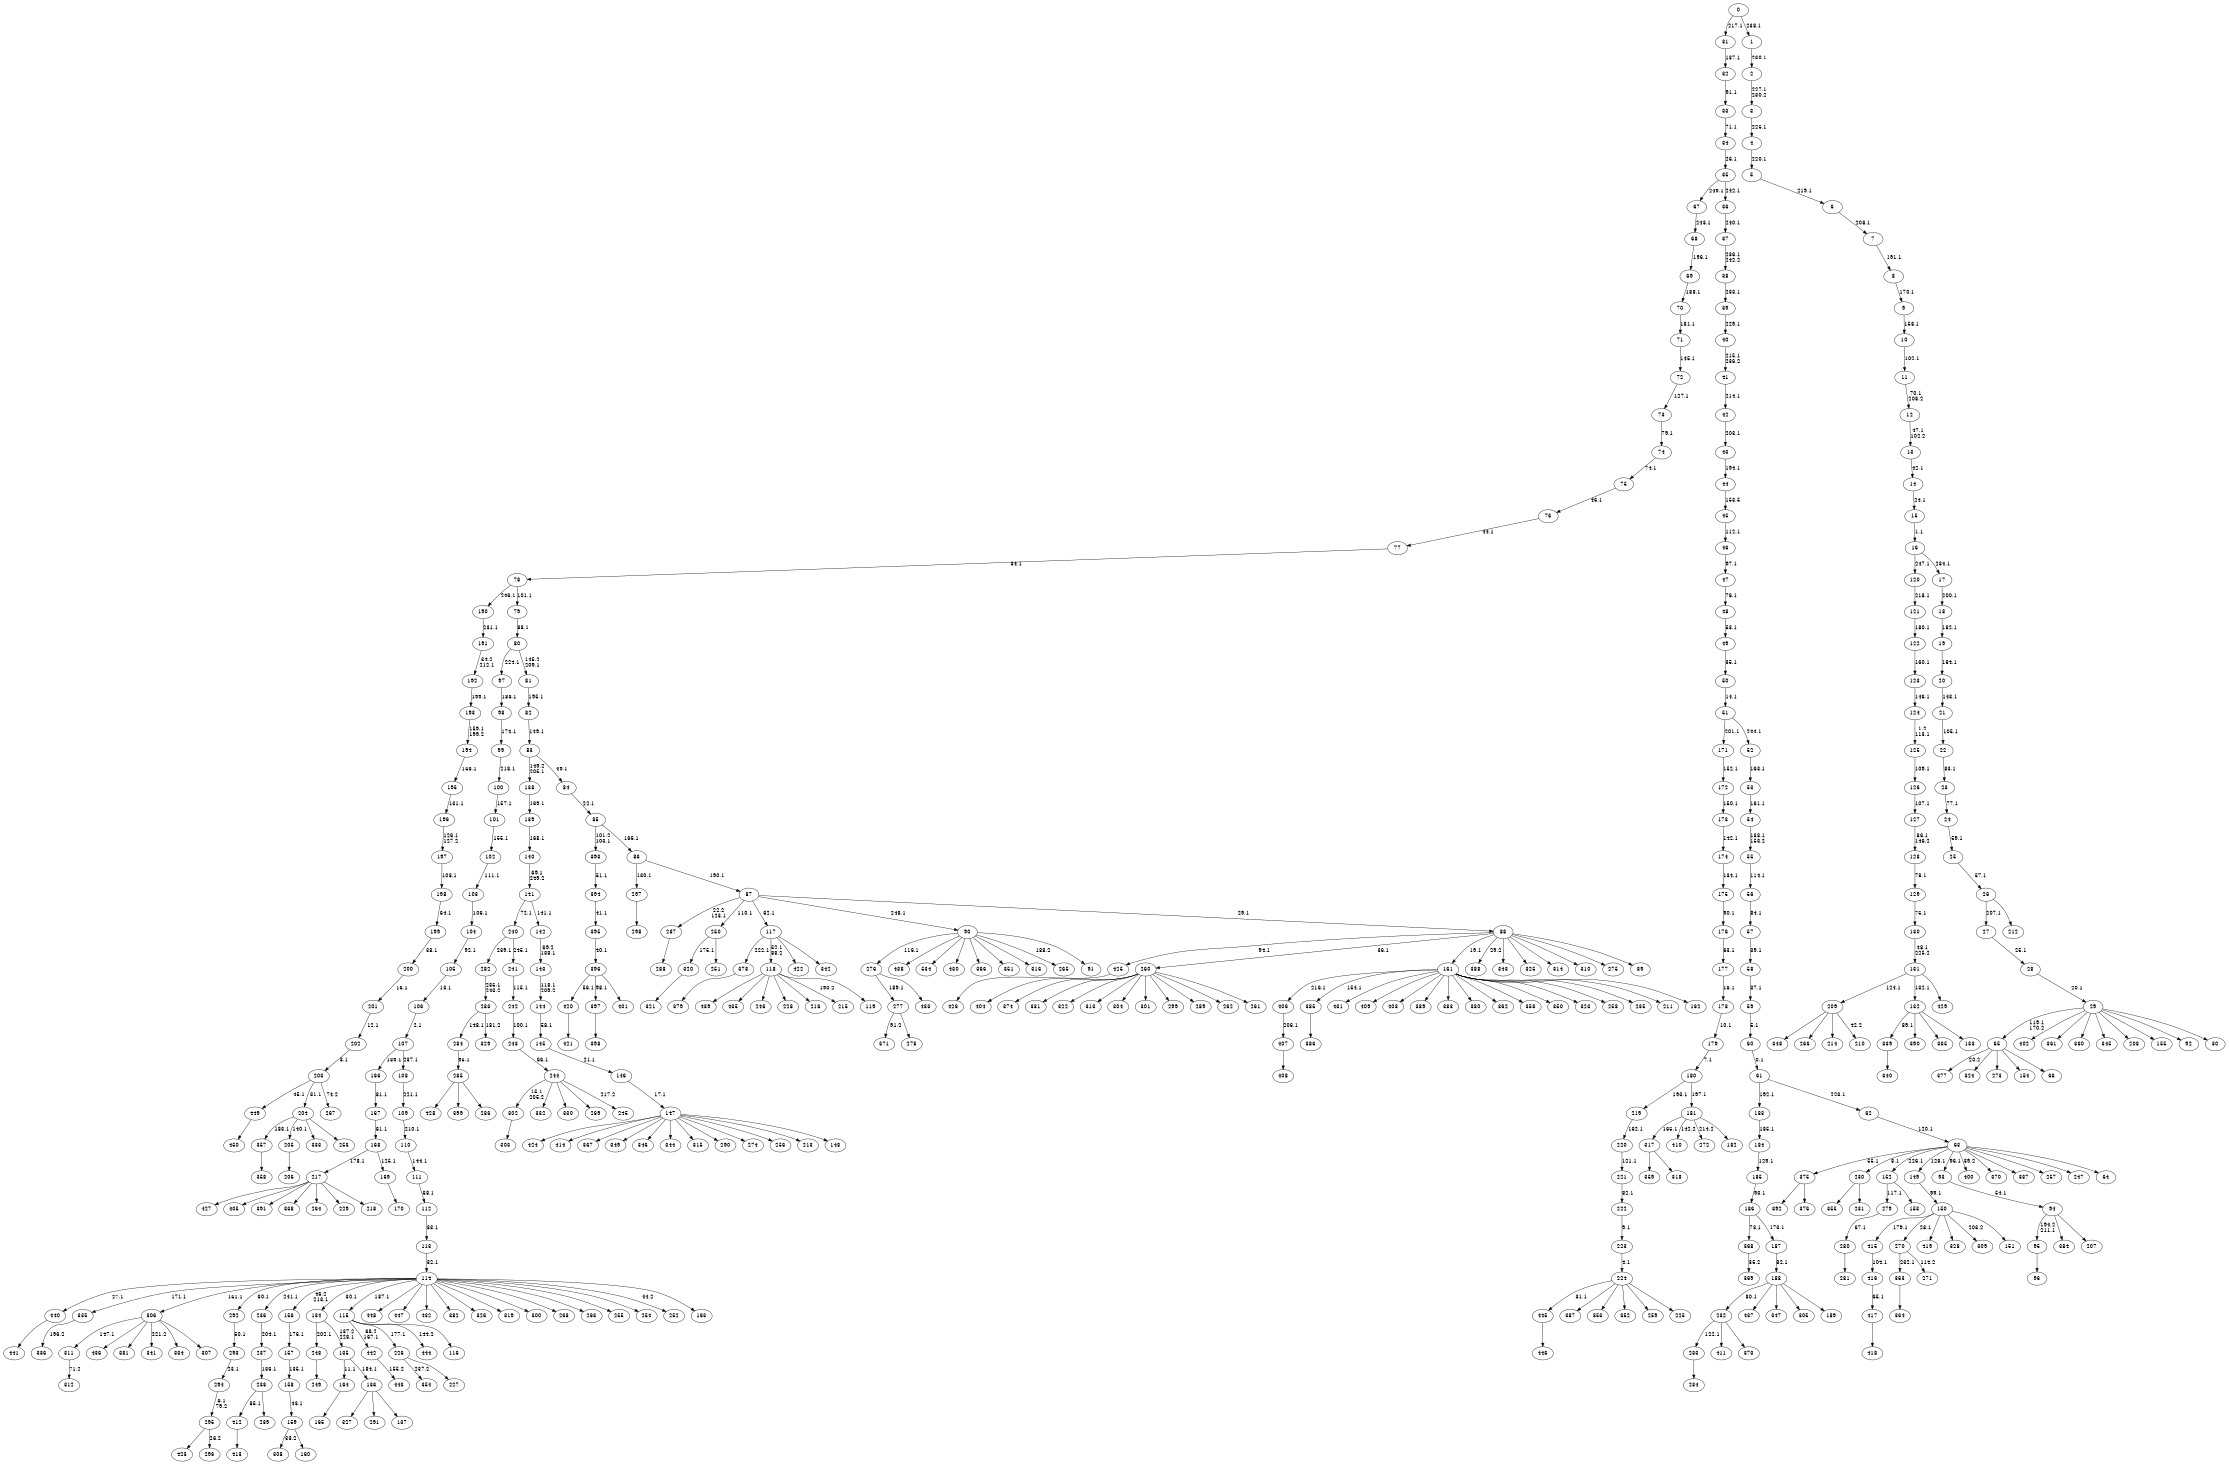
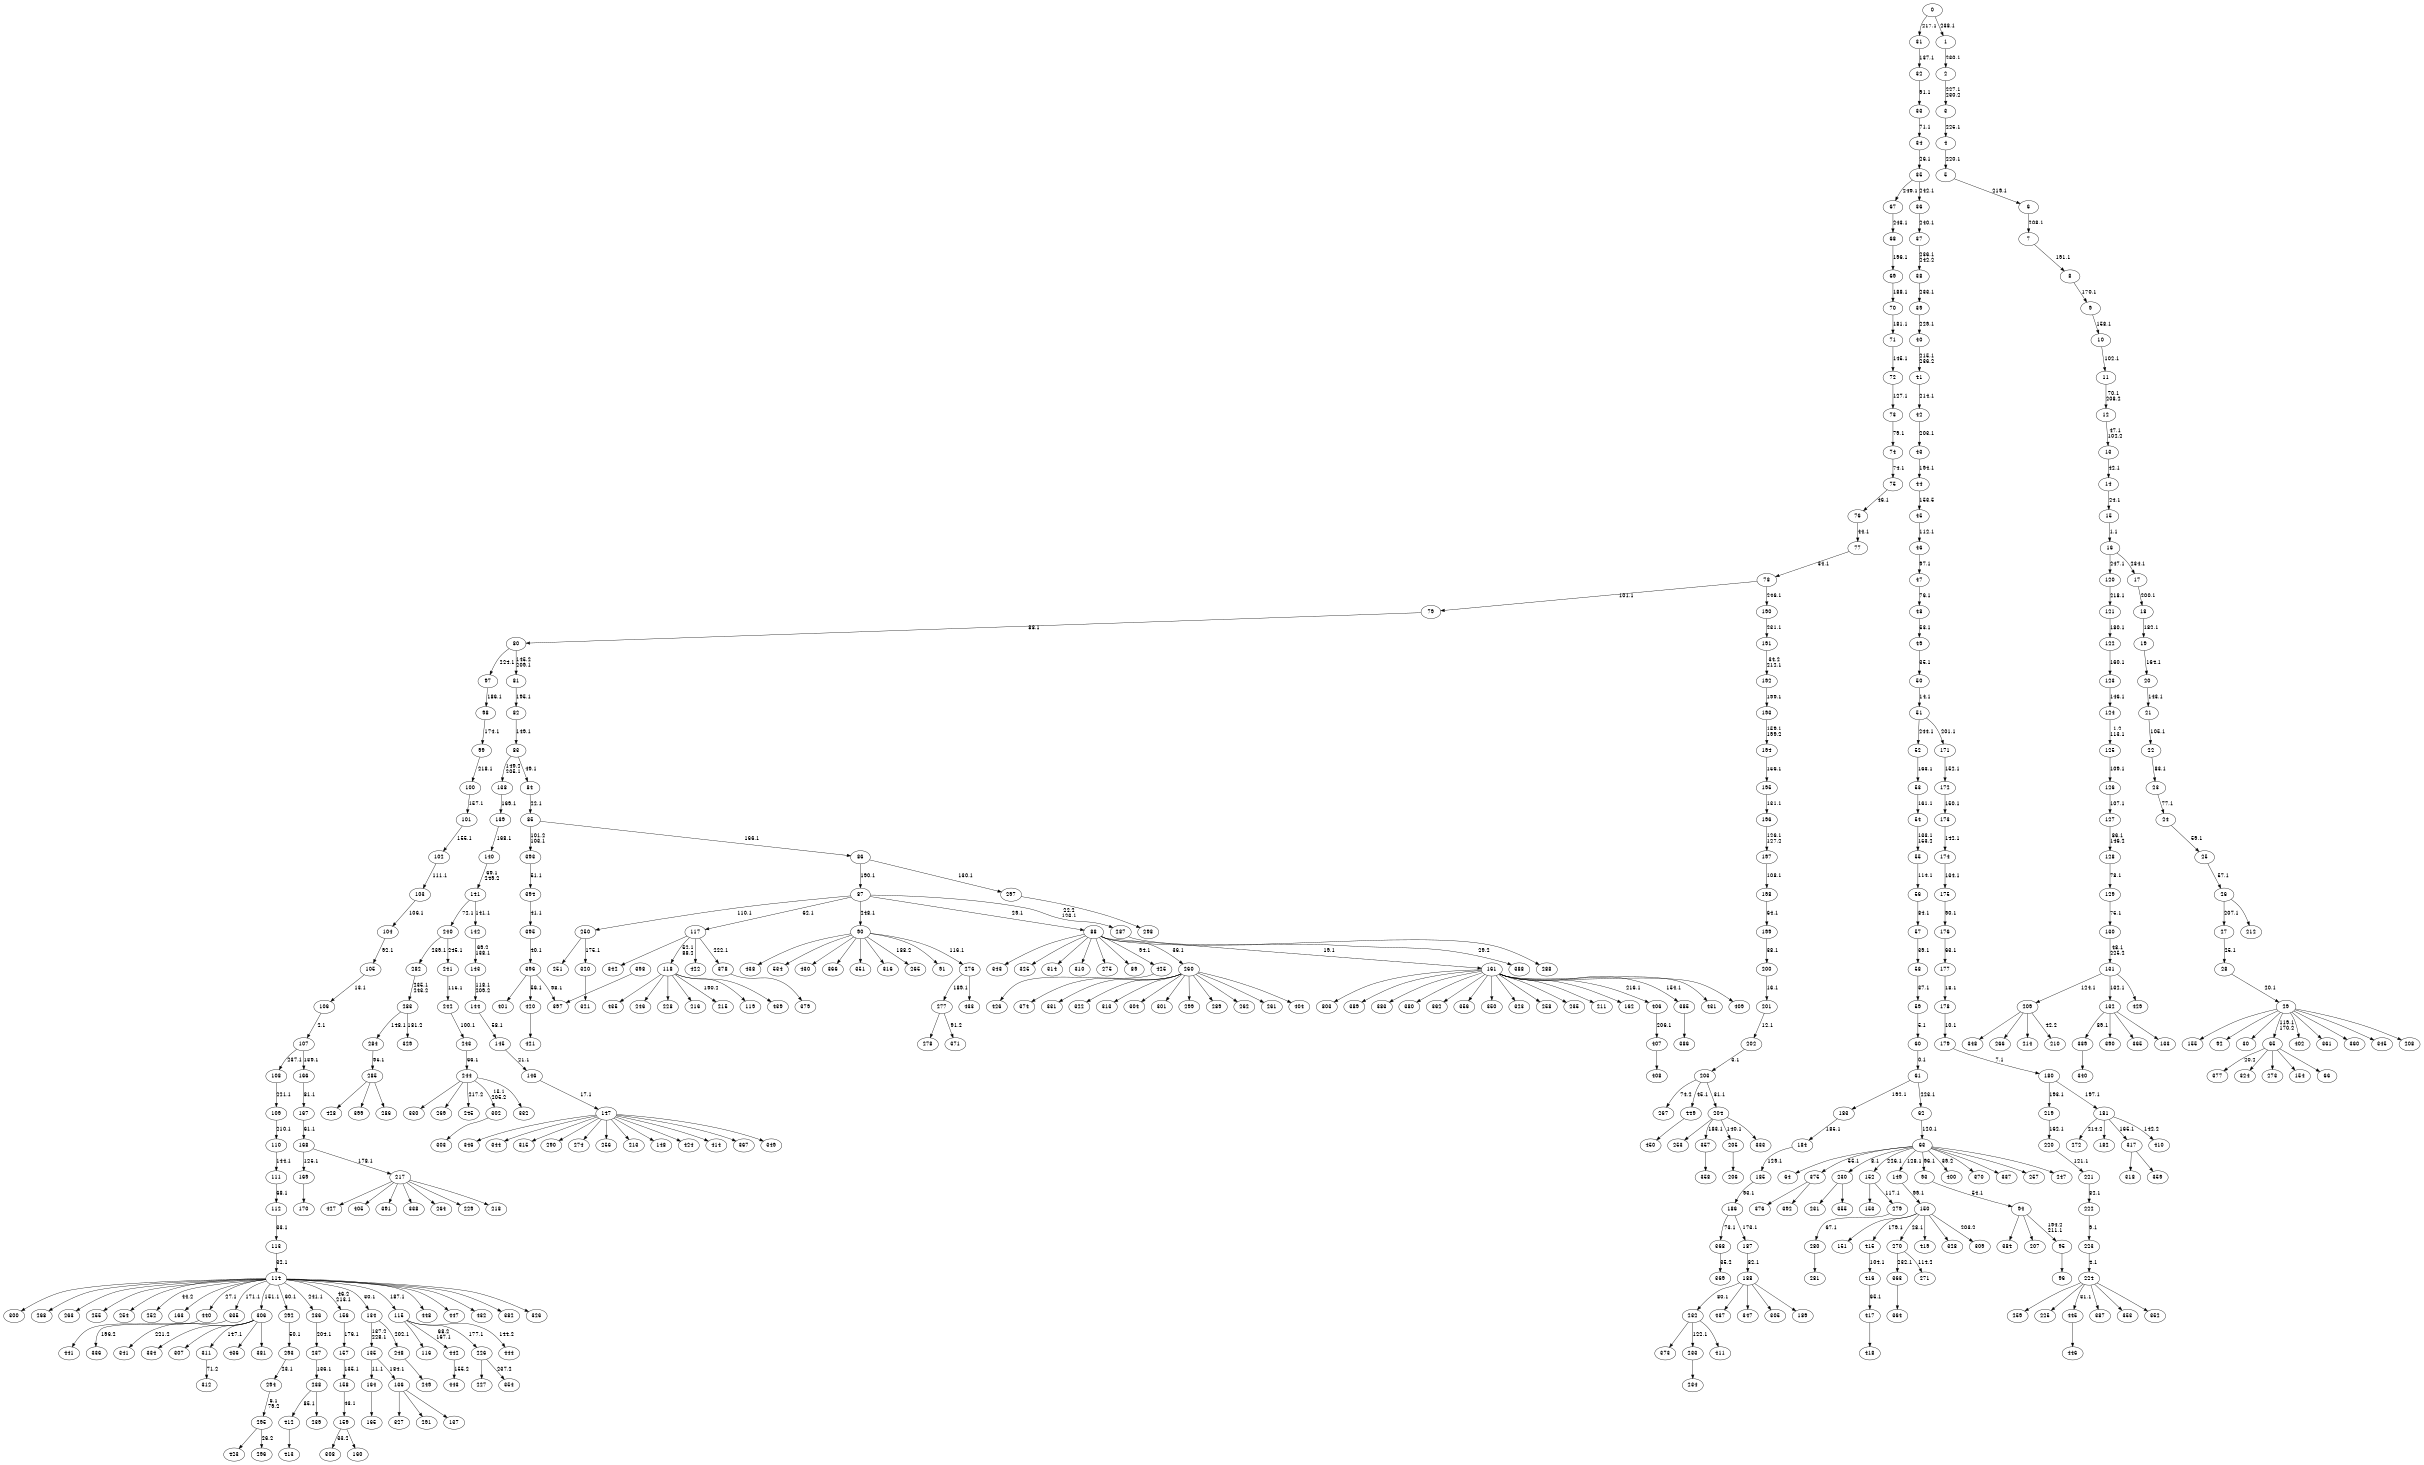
node "403": label "403" -> "803"
edge "397" -> "398": reversed
node "319": removed
